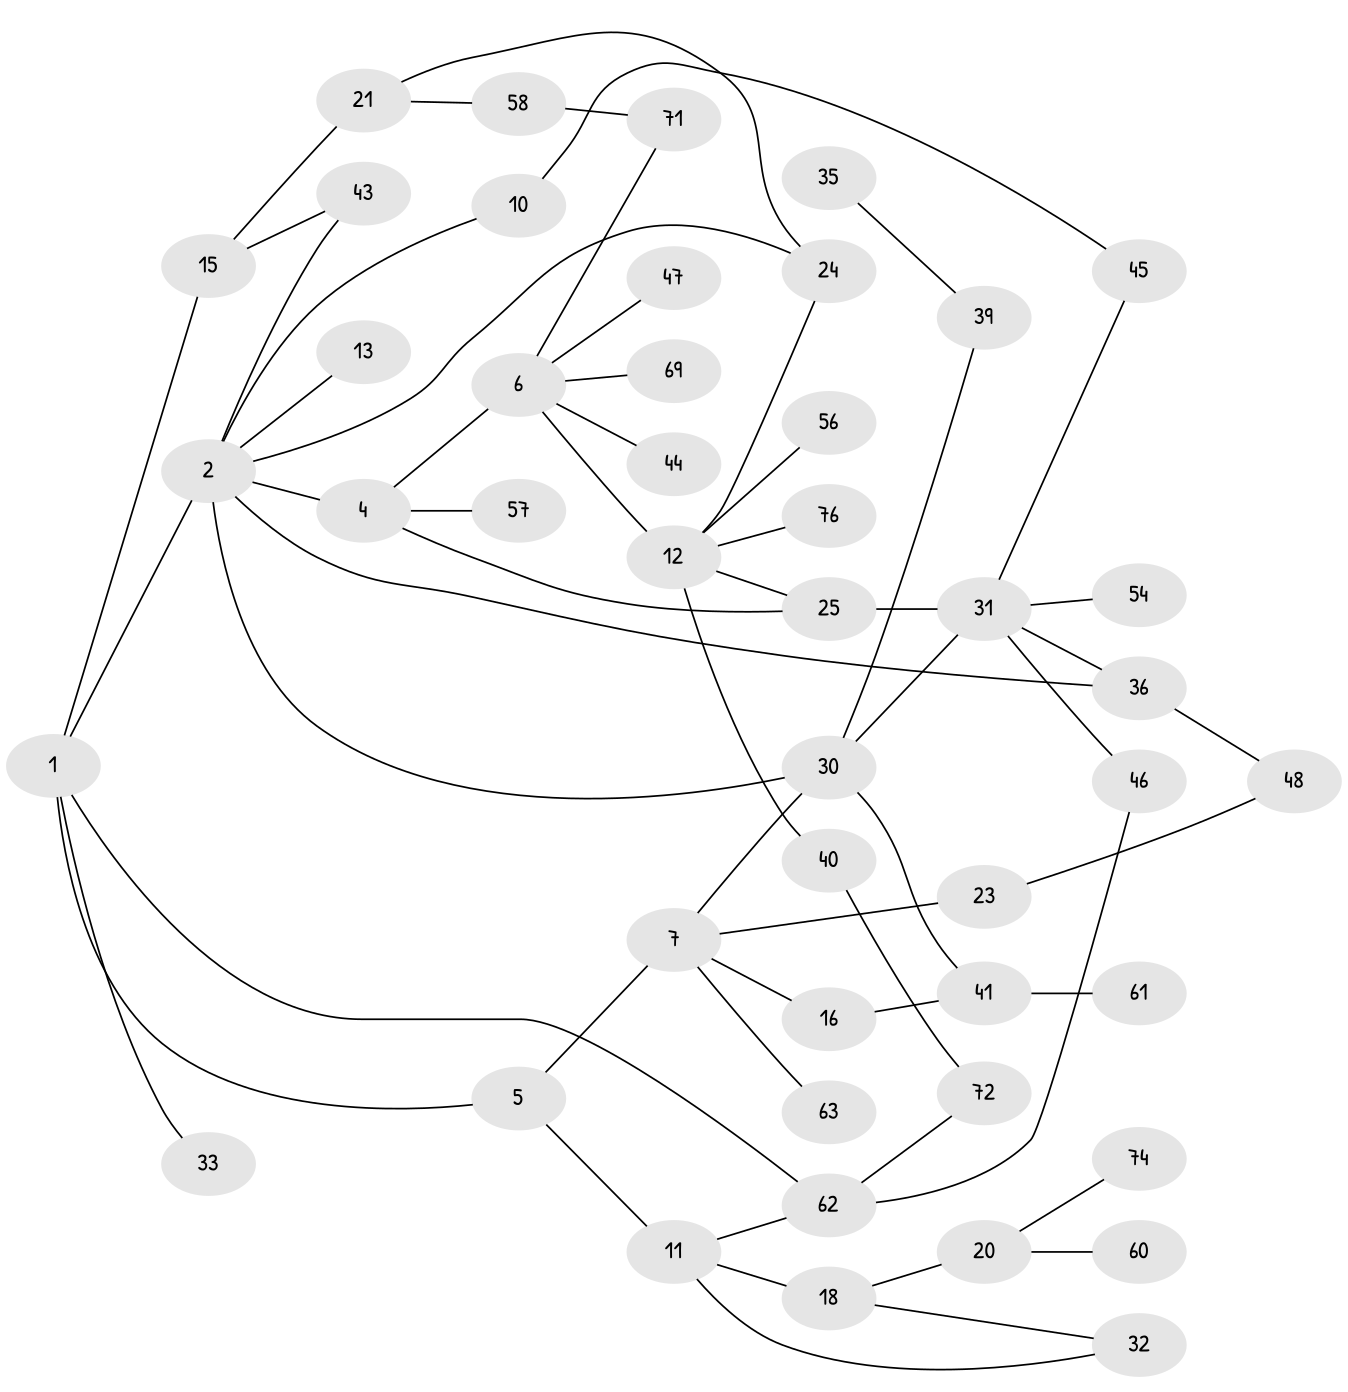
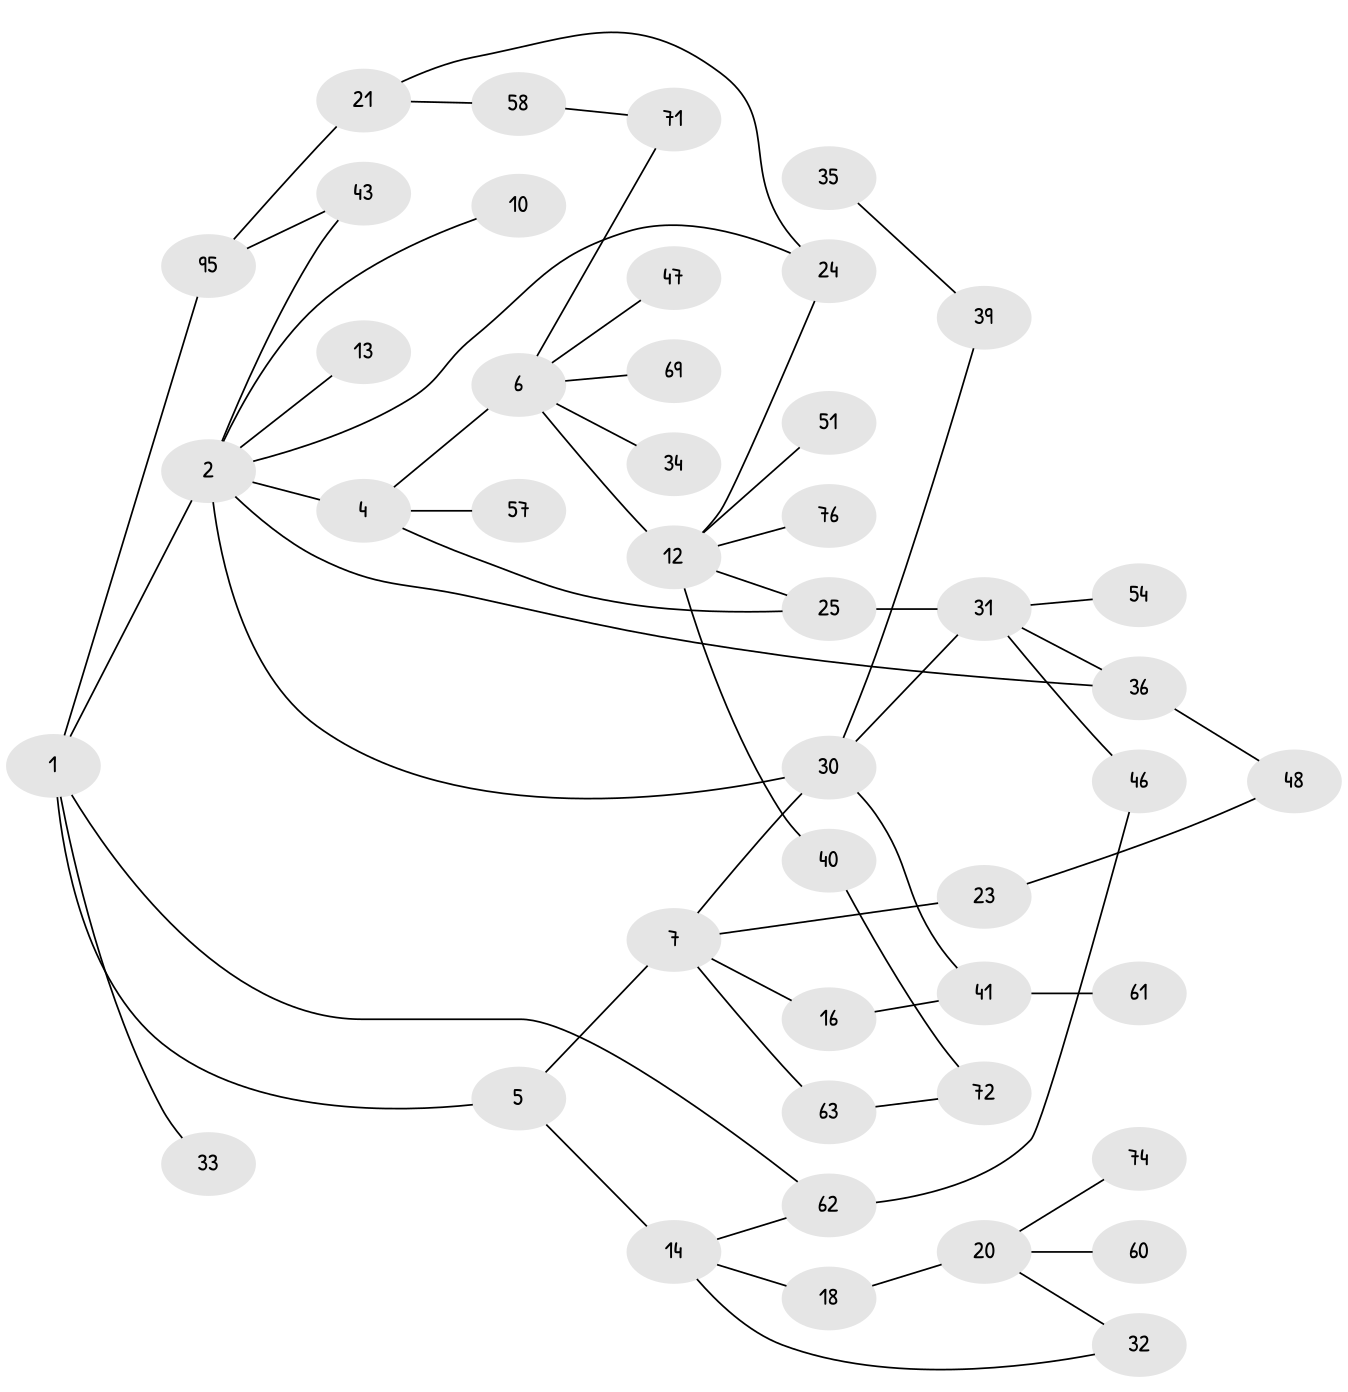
node "15": label "15" -> "95"
node "45": removed
node "56": label "56" -> "51"
node "44": label "44" -> "34"
edge "72" -- "62": now "72" -- "63"
node "11": label "11" -> "14"
edge "18" -- "32": now "20" -- "32"
